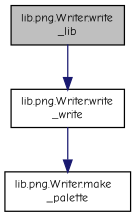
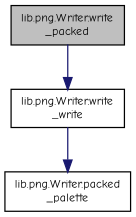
node "lib.png.Writer.write _lib": label "lib.png.Writer.write _lib" -> "lib.png.Writer.write _packed"
node "lib.png.Writer.make _palette": label "lib.png.Writer.make _palette" -> "lib.png.Writer.packed _palette"
